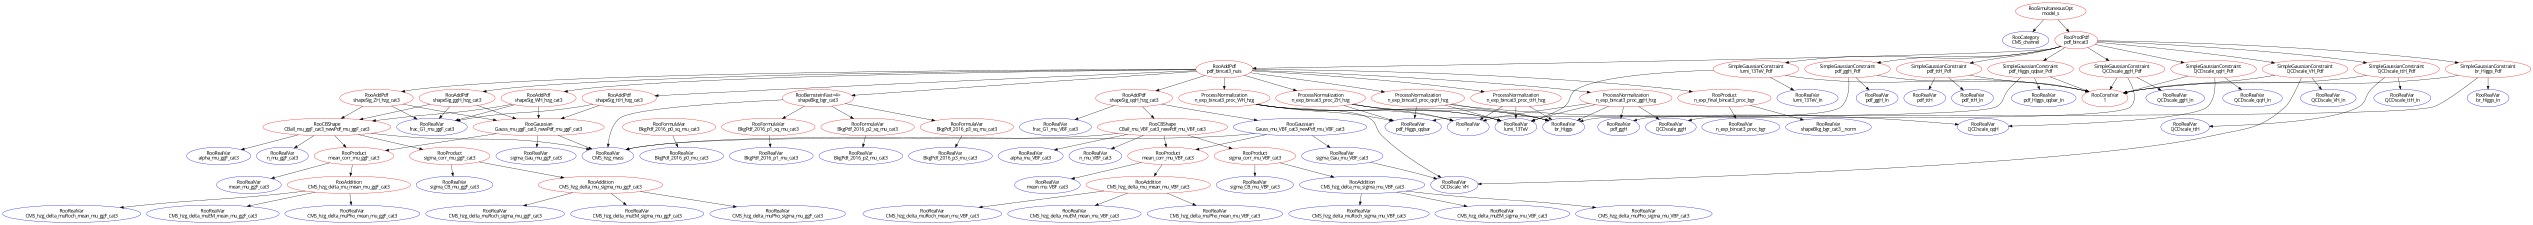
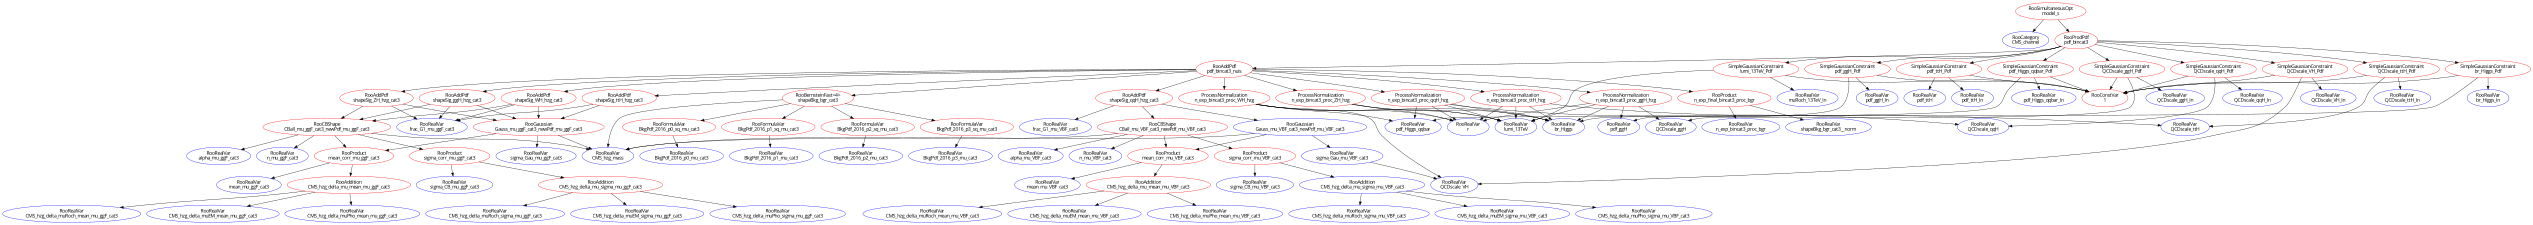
node "RooRealVar lumi_13TeV_In": label "RooRealVar lumi_13TeV_In" -> "RooRealVar muRoch_13TeV_In"
edge "RooBernsteinFast<4> shapeBkg_bgr_cat3" -> "RooFormulaVar BkgPdf_2016_p0_sq_mu_cat3": added
edge "ProcessNormalization n_exp_bincat3_proc_ZH_hzg" -> "RooRealVar pdf_Higgs_qqbar": removed
edge "ProcessNormalization n_exp_bincat3_proc_qqH_hzg" -> "RooRealVar r": added
edge "ProcessNormalization n_exp_bincat3_proc_ttH_hzg" -> "RooRealVar QCDscale_ttH": added
